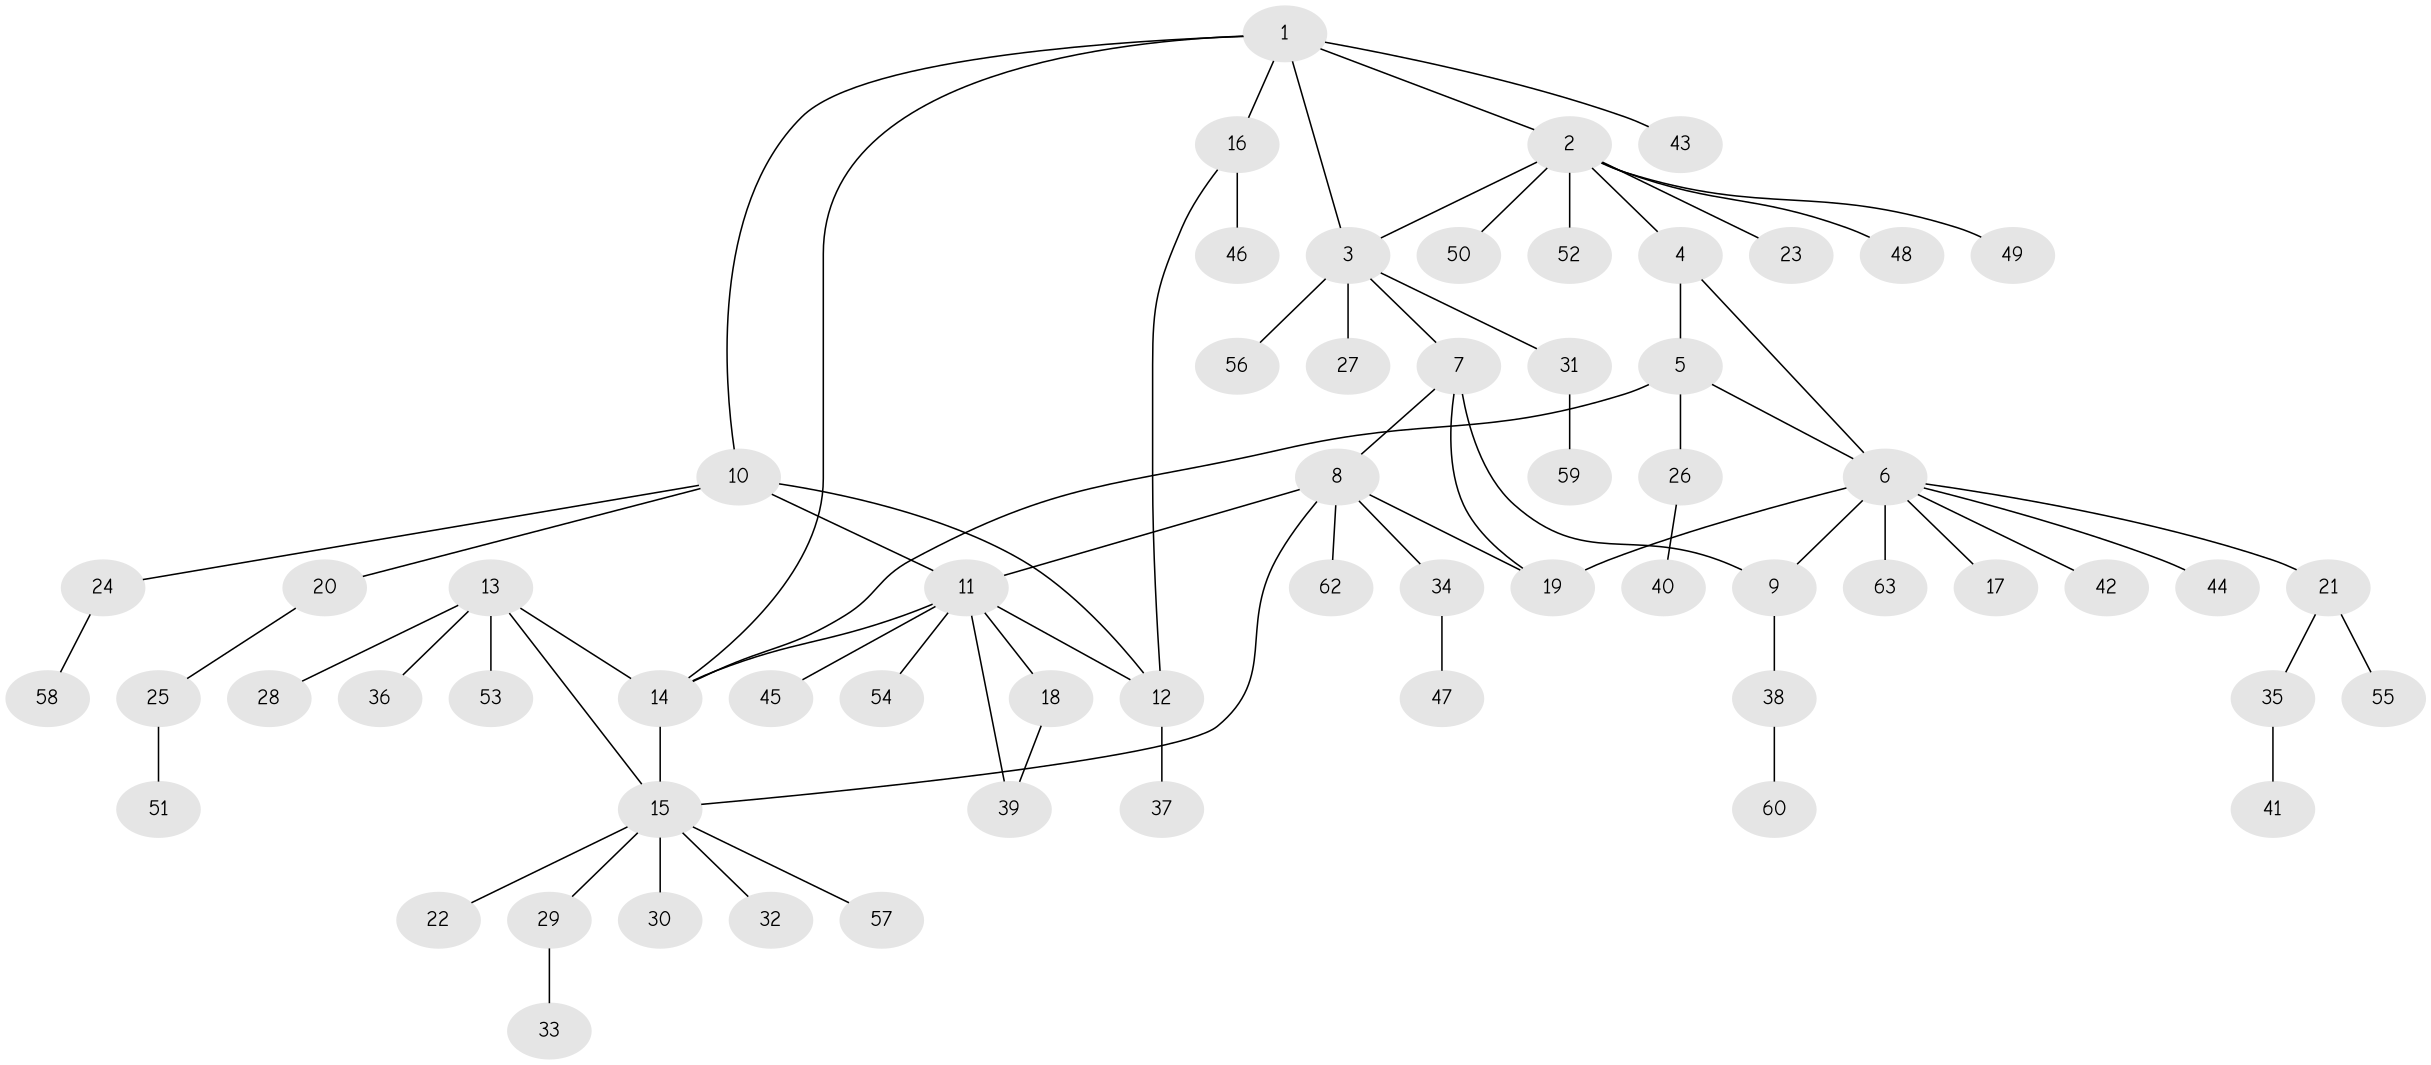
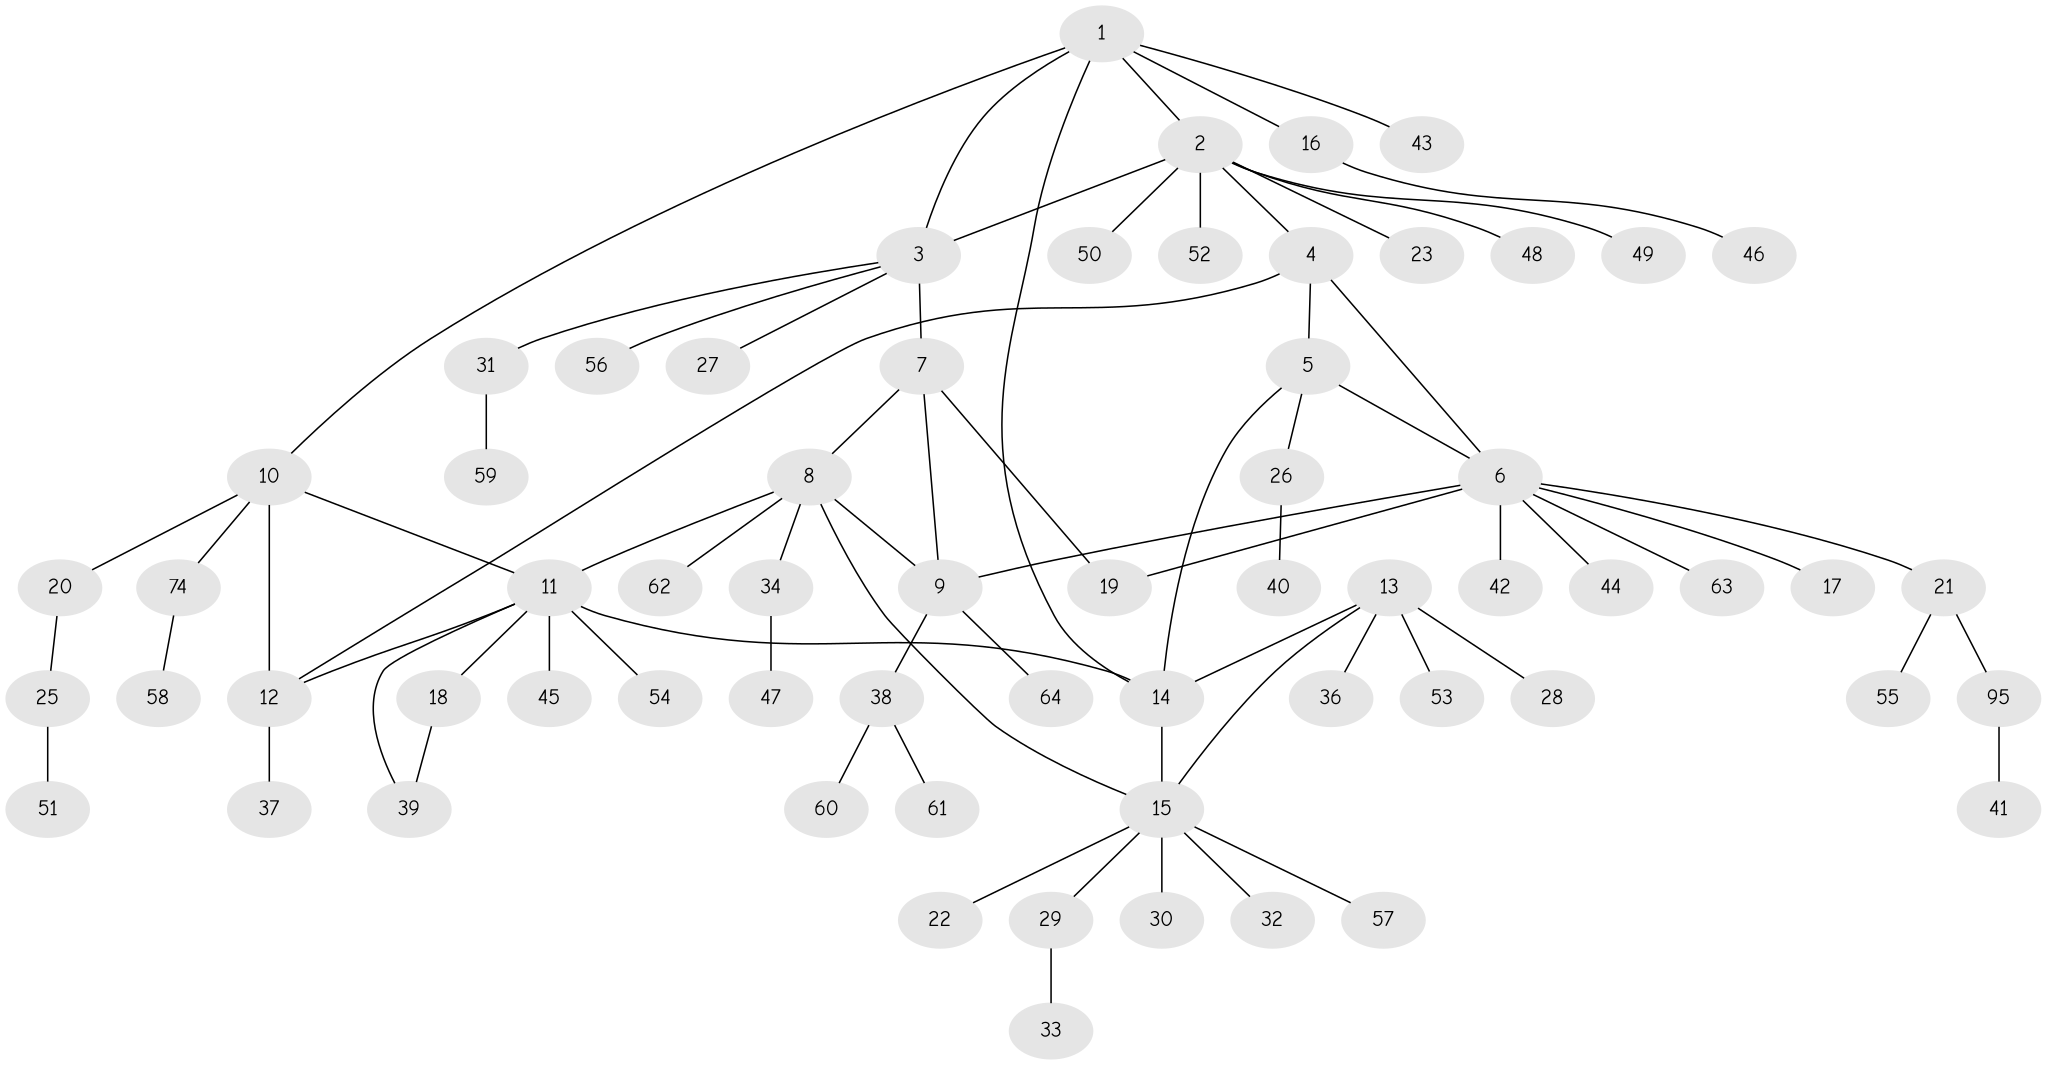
edge "16" -- "12": now "4" -- "12"
edge "8" -- "19": now "8" -- "9"
node "24": label "24" -> "74"
node "64": added
node "35": label "35" -> "95"
node "61": added
